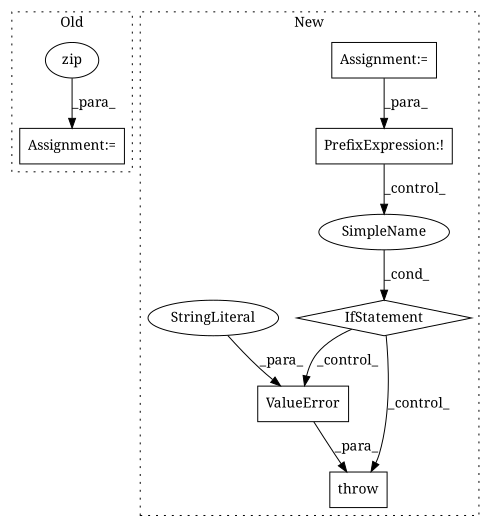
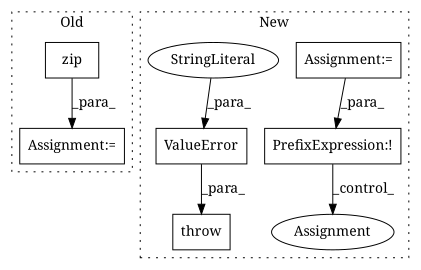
node "zip": shape ellipse -> box
node "SimpleName": label "SimpleName" -> "Assignment"
node "IfStatement": removed
